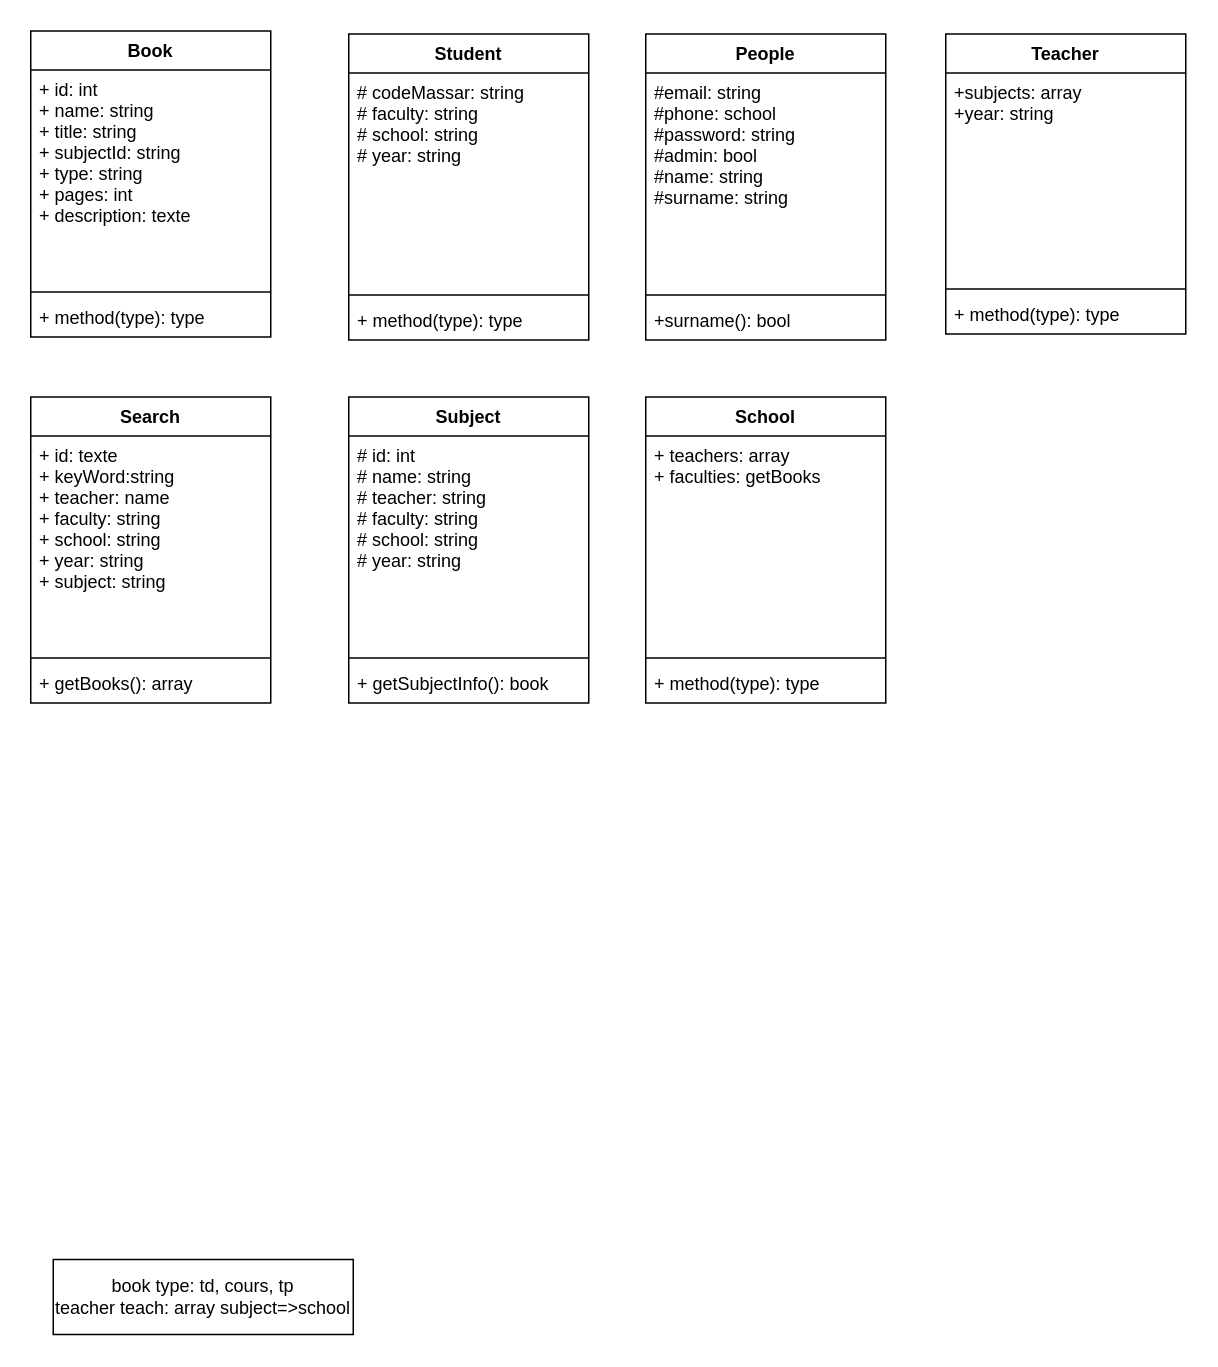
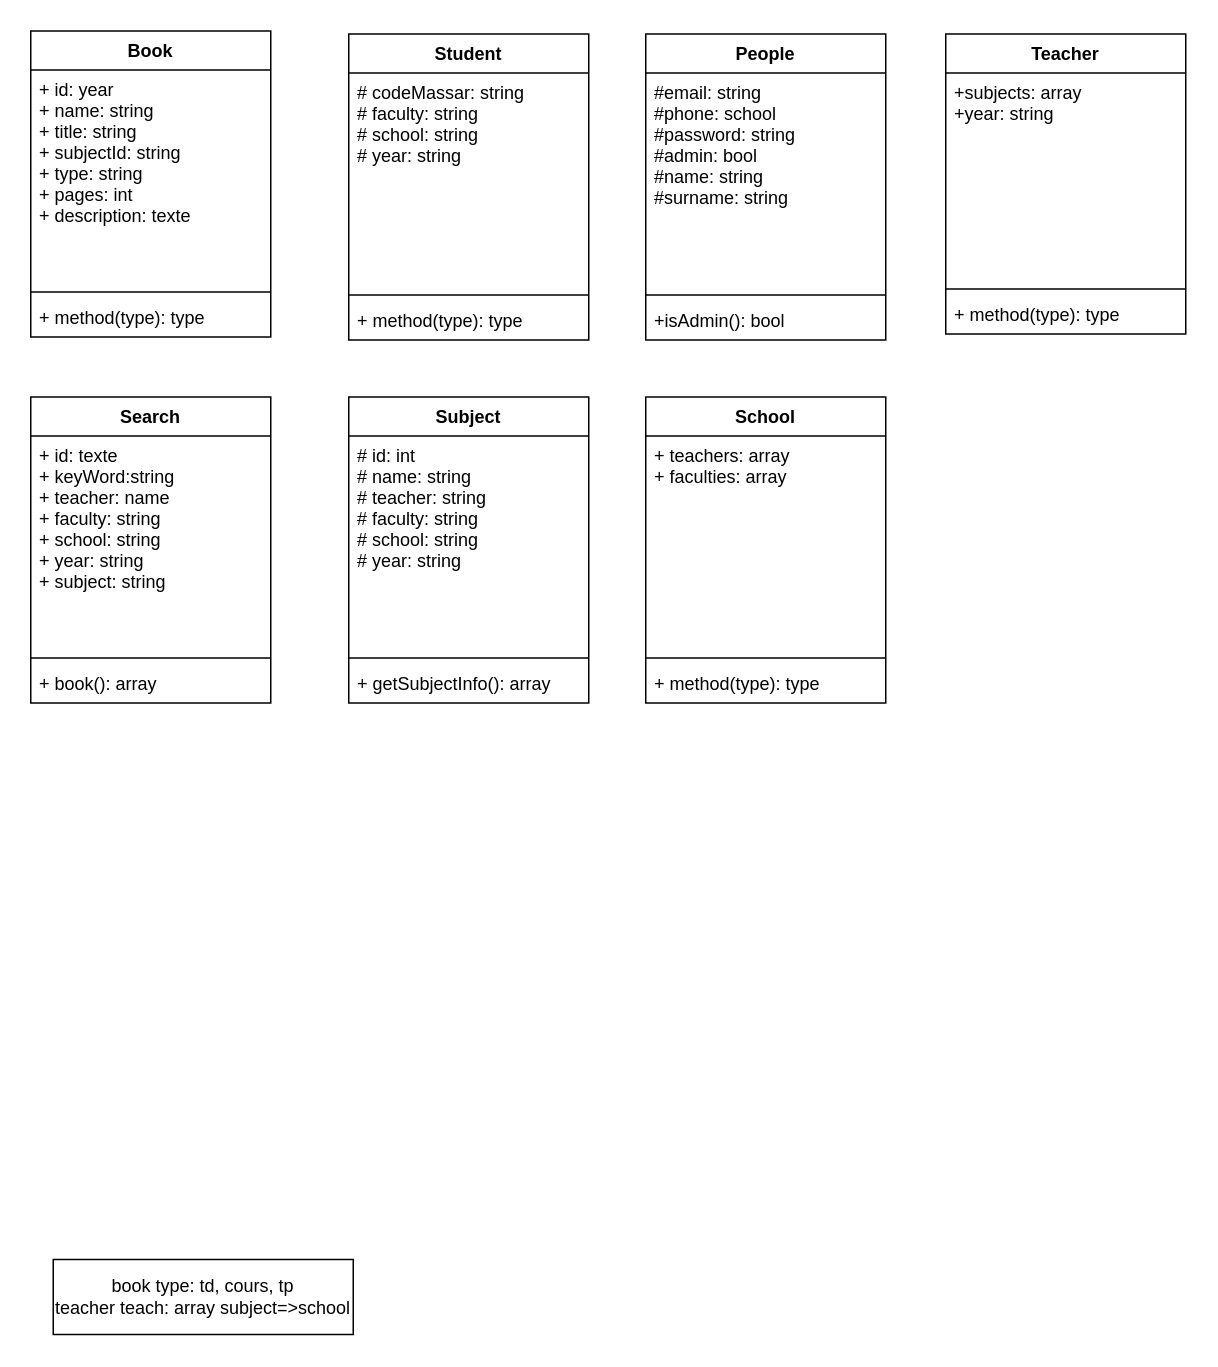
node "+ id: int + name: string + title: string + subjectId: string + type: string + pages: int + description: texte": label "+ id: int + name: string + title: string + subjectId: string + type: string + pages: int + description: texte" -> "+ id: year + name: string + title: string + subjectId: string + type: string + pages: int + description: texte"
node "+surname(): bool": label "+surname(): bool" -> "+isAdmin(): bool"
node "+ teachers: array + faculties: getBooks": label "+ teachers: array + faculties: getBooks" -> "+ teachers: array + faculties: array"
node "+ getBooks(): array": label "+ getBooks(): array" -> "+ book(): array"
node "+ getSubjectInfo(): book": label "+ getSubjectInfo(): book" -> "+ getSubjectInfo(): array"
